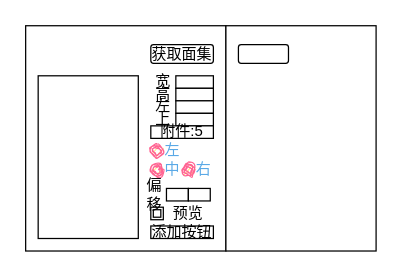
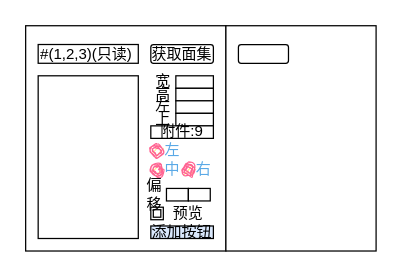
node "#(1,2,3)(只读)": added
node "附件:5": label "附件:5" -> "附件:9"
node "添加按钮": fillcolor #ffffff -> #dae8fc
